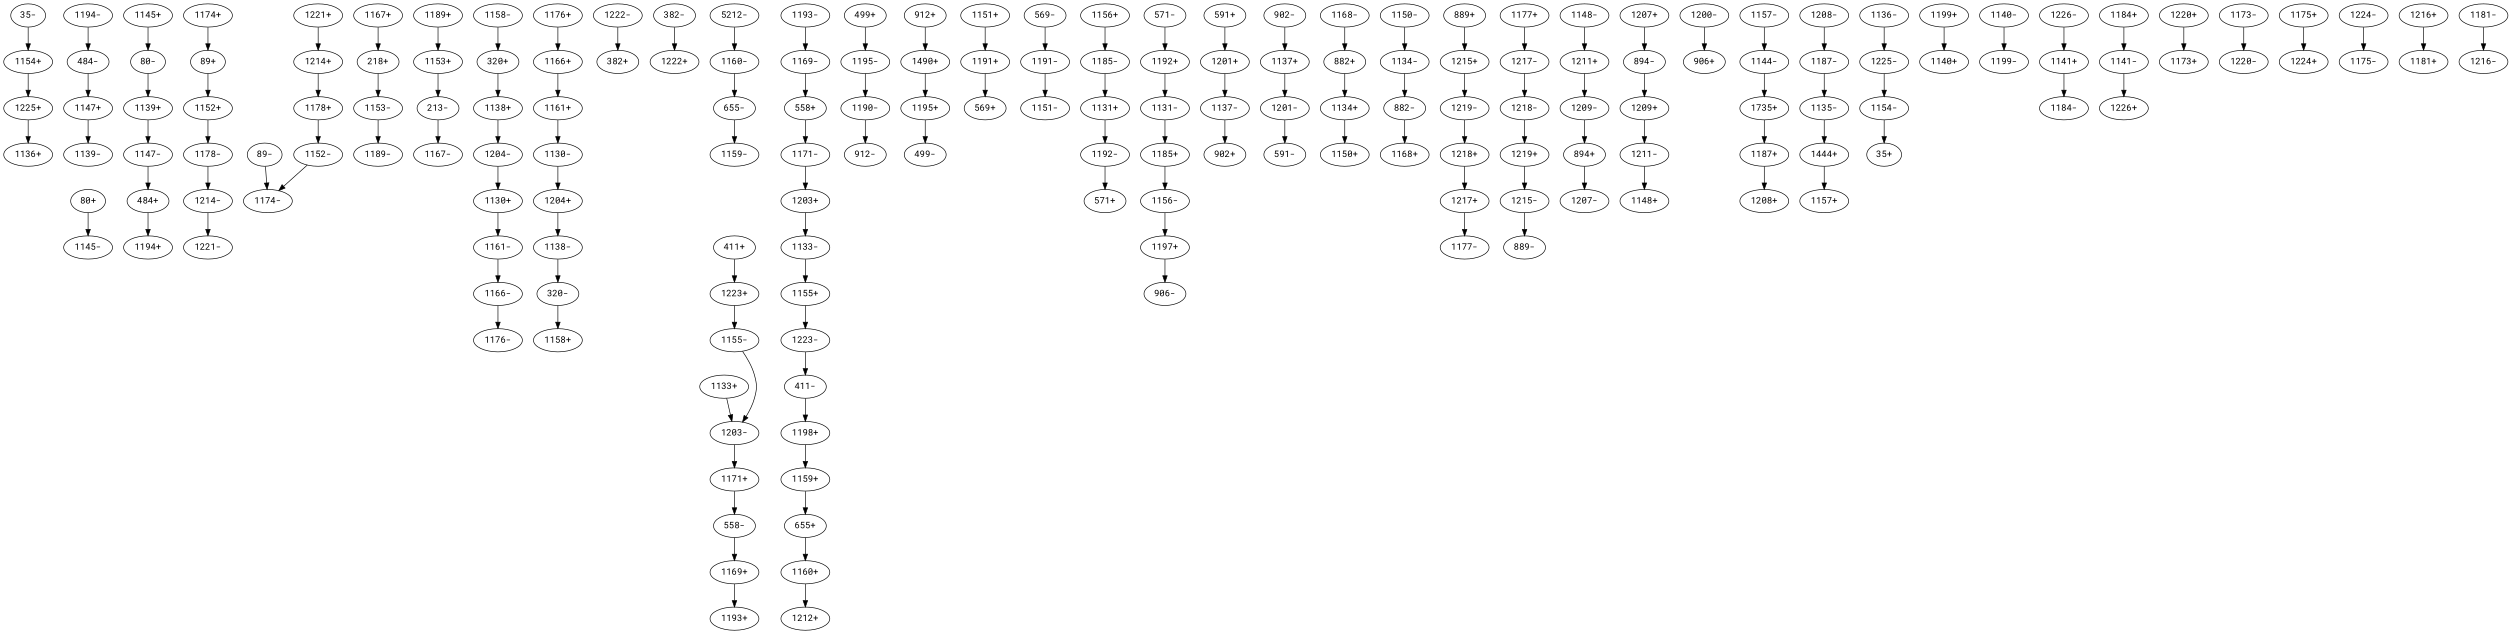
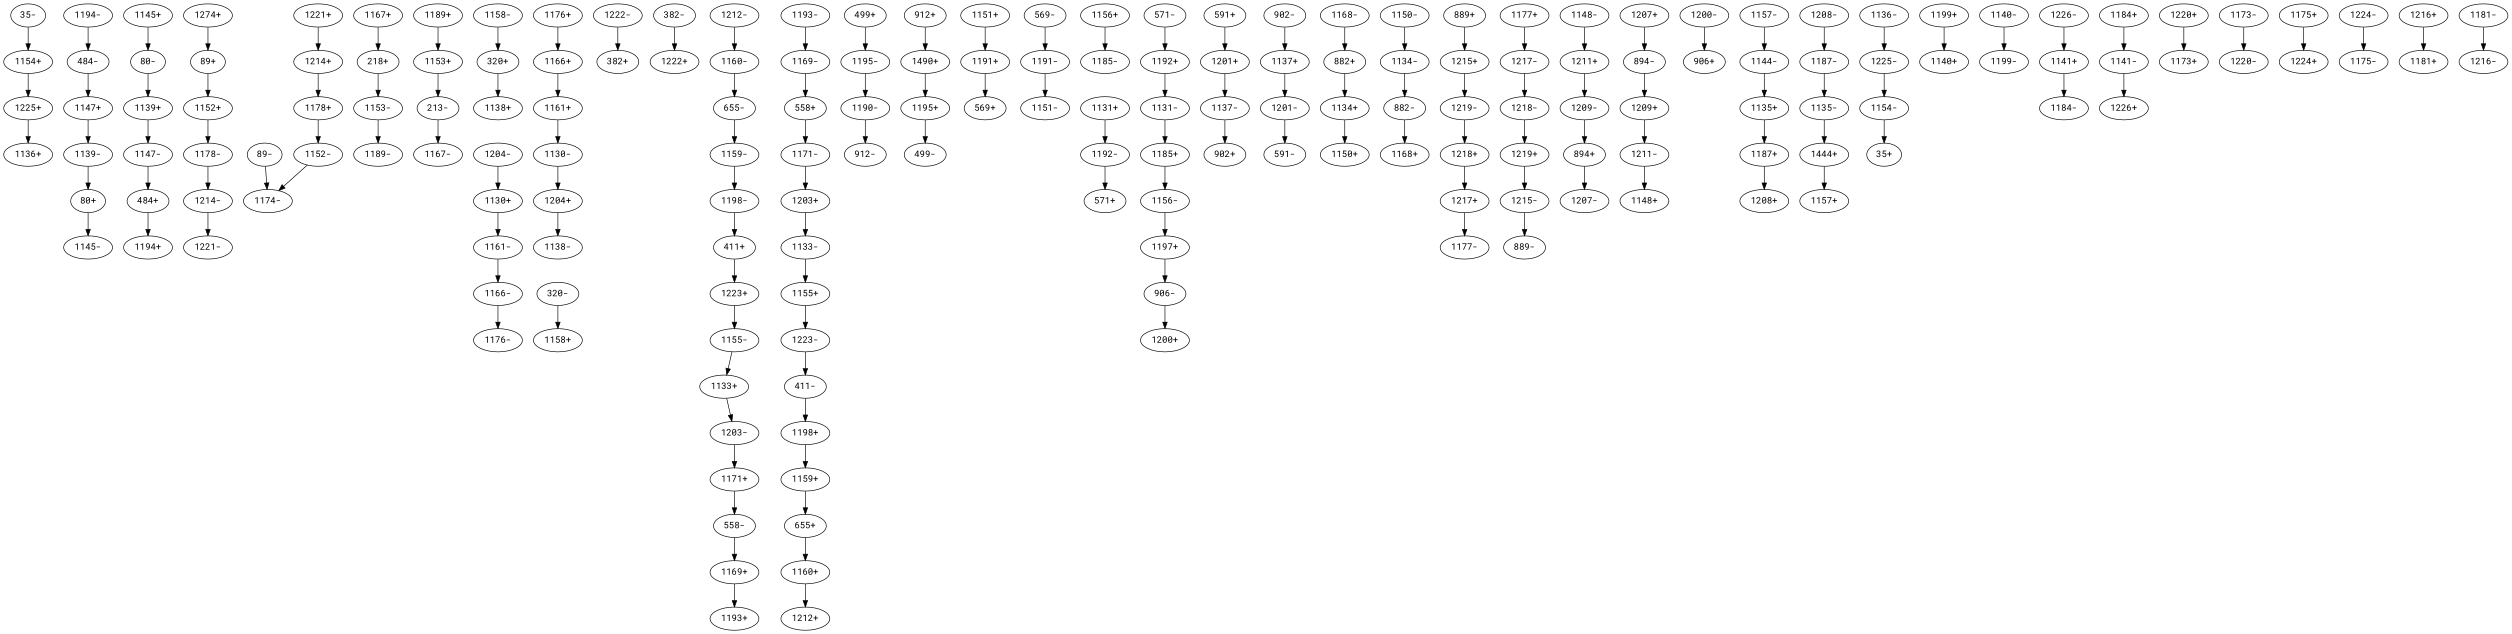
node "1174+": label "1174+" -> "1274+"
node "5212-": label "5212-" -> "1212-"
edge "1185-" -> "1131+": removed
node "1735+": label "1735+" -> "1135+"
edge "1138+" -> "1204-": removed
edge "1139-" -> "80+": added
node "1198-": added
edge "1138-" -> "320-": removed
node "1200+": added
edge "1155-" -> "1203-": now "1155-" -> "1133+"
